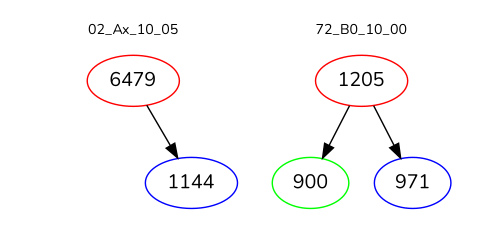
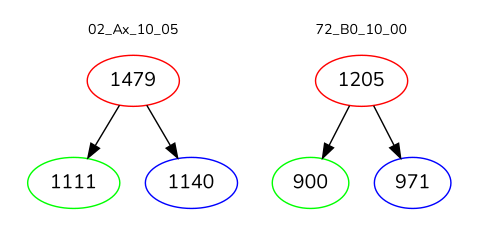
node "6479": label "6479" -> "1479"
node "1111": added
node "1144": label "1144" -> "1140"
